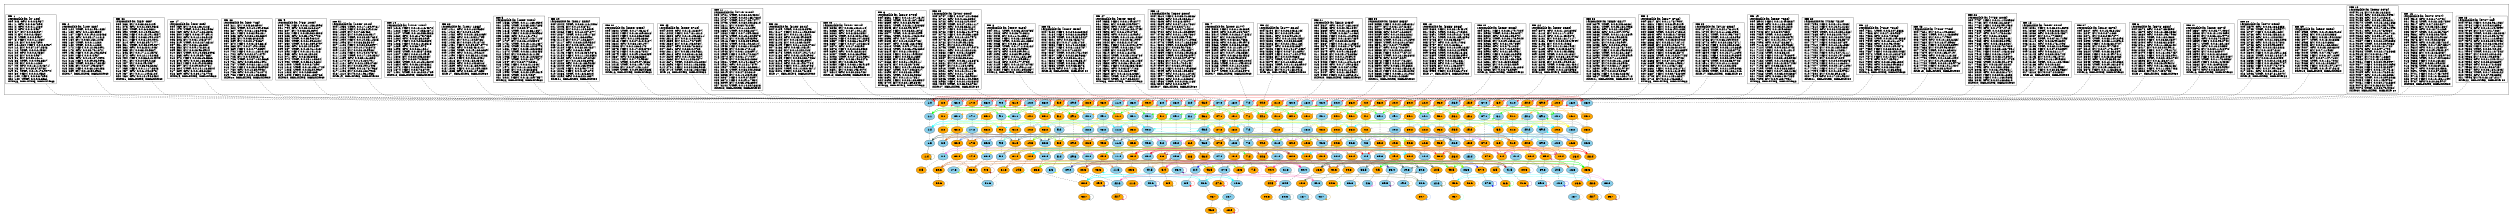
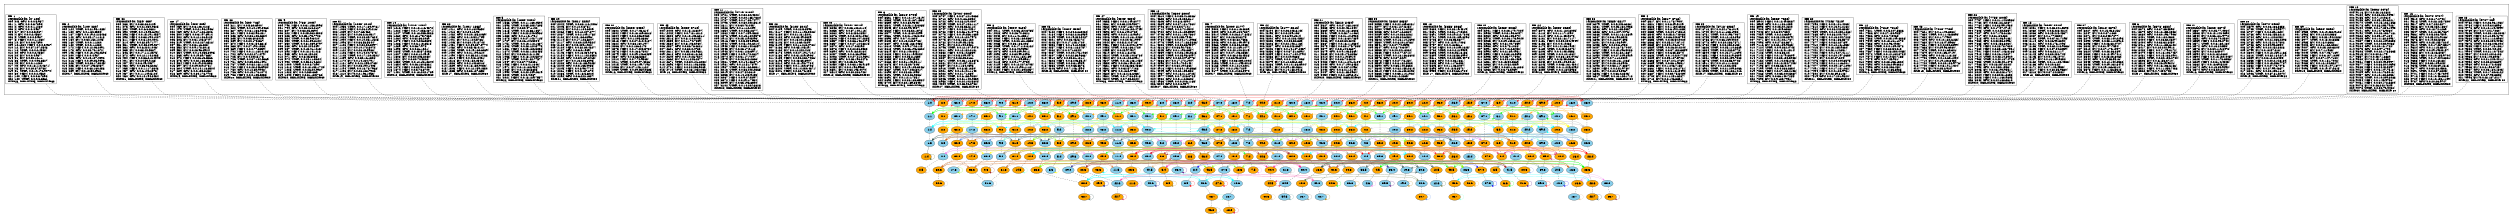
edge "31.1" -> "9.0": now "31.1" -> "9.1"
